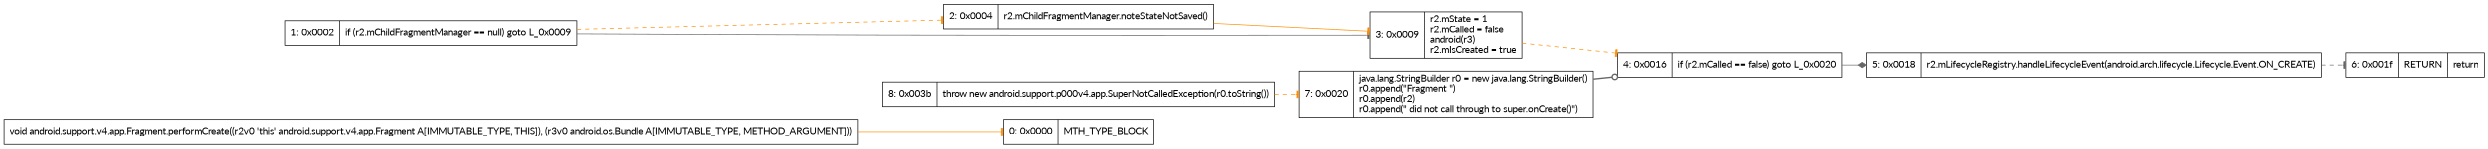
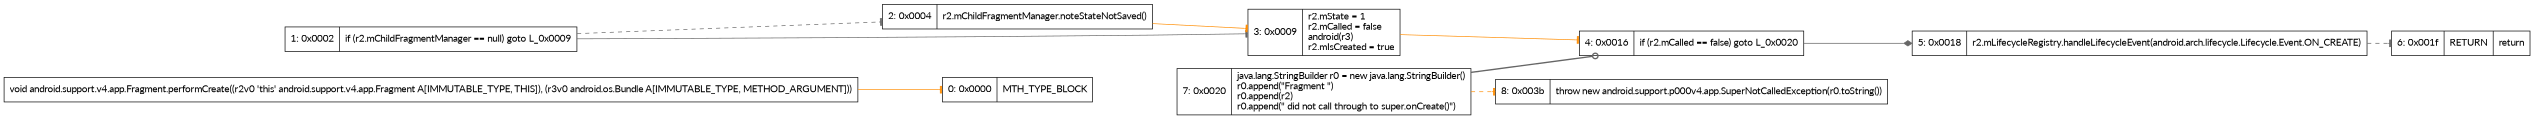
edge "1: 0x0002" -> "2: 0x0004": color darkorange -> gray40
edge "3: 0x0009" -> "4: 0x0016": style dashed -> solid
edge "8: 0x003b" -> "7: 0x0020": reversed
